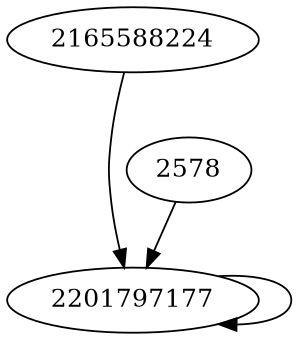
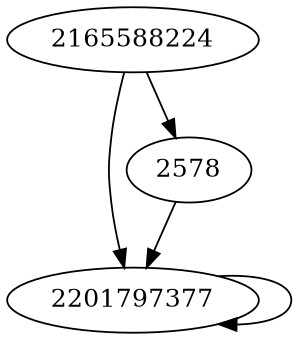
edge "2165588224" -> "2578": added
node "2201797177": label "2201797177" -> "2201797377"
